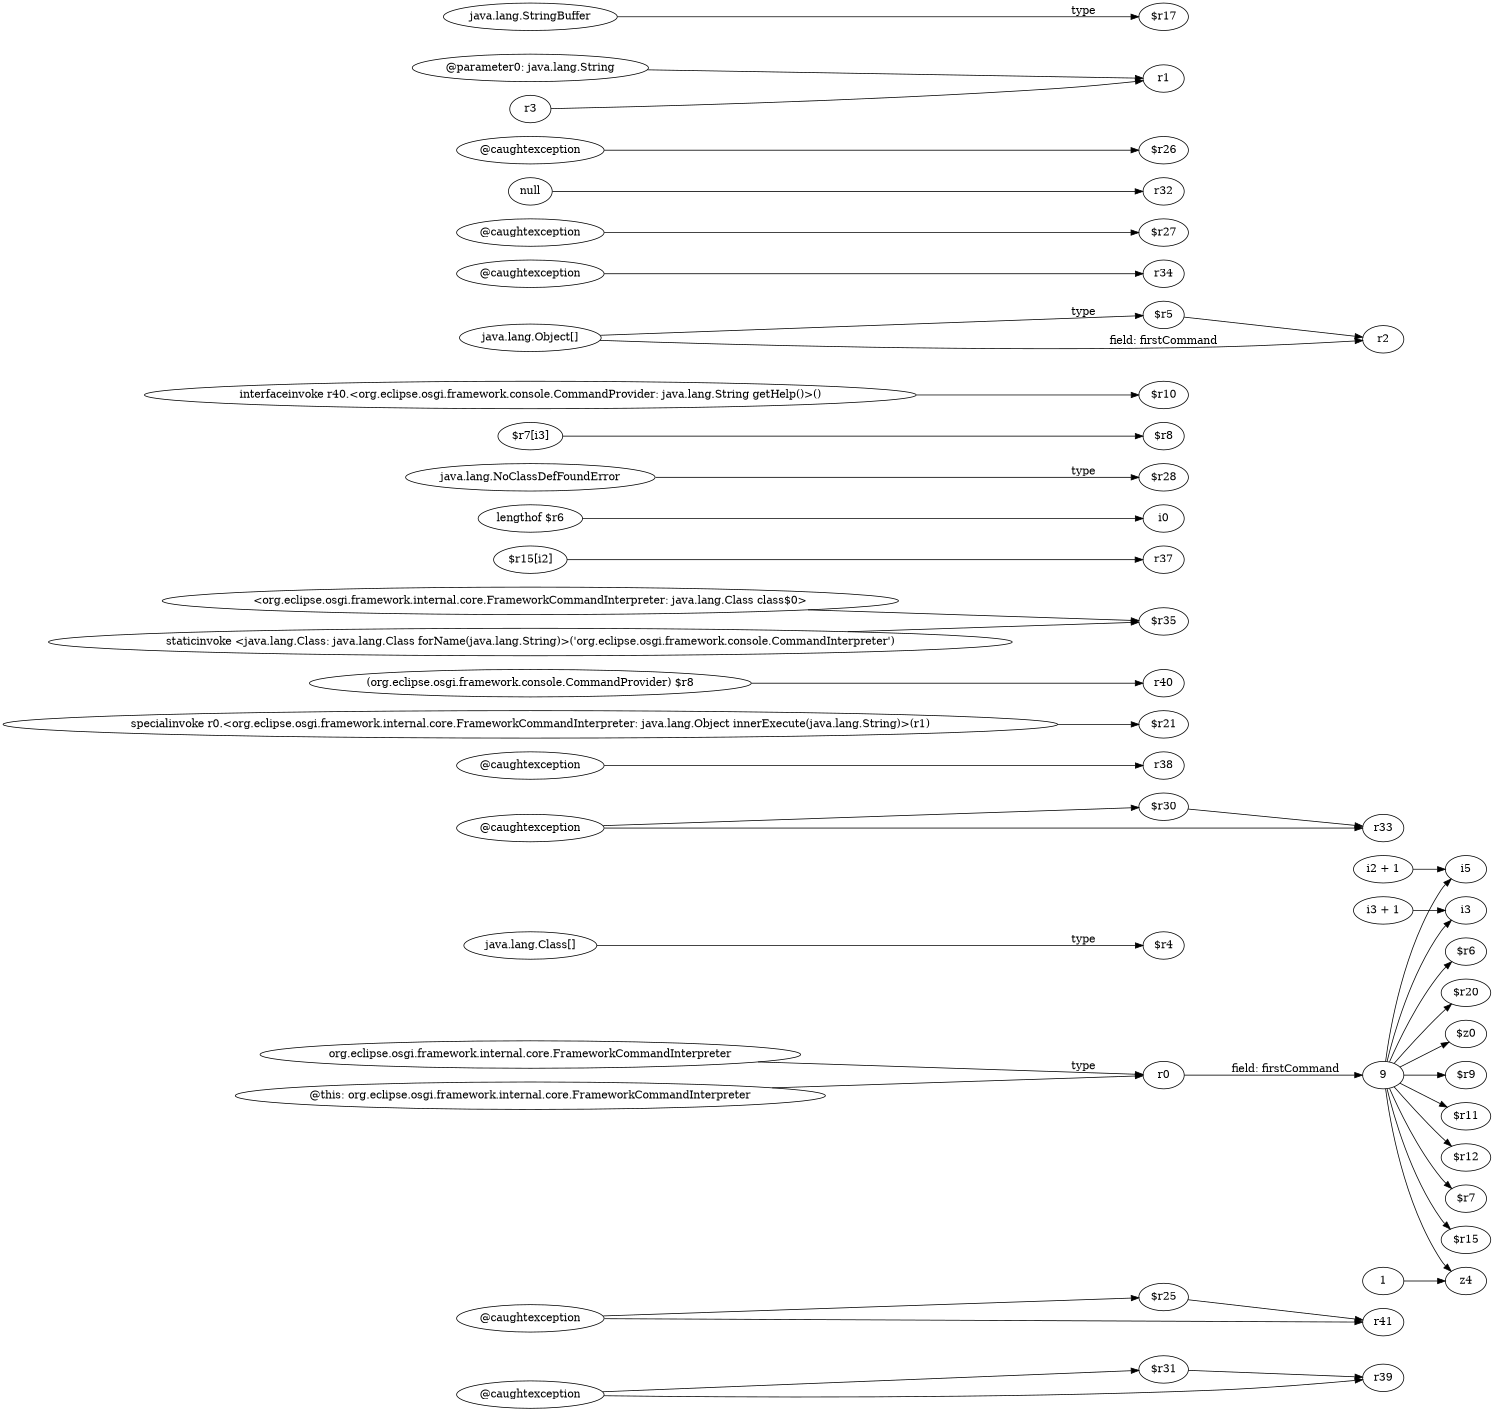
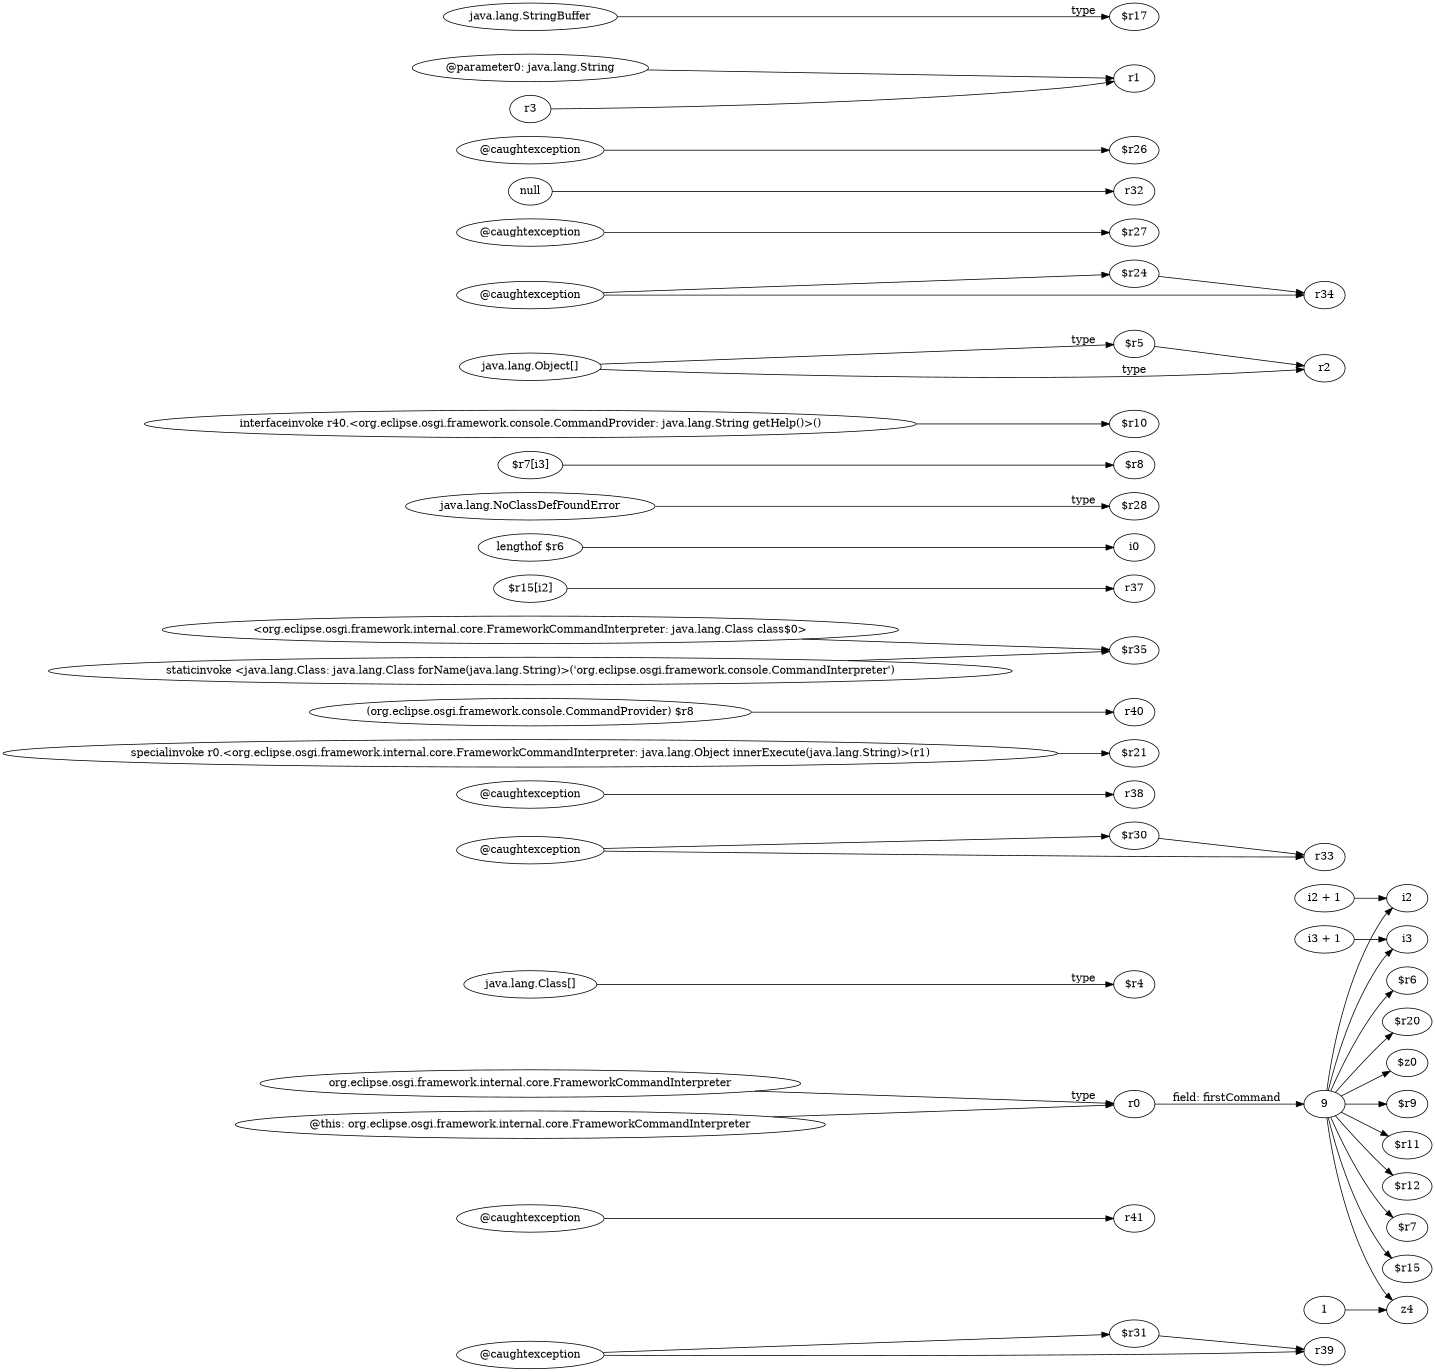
node "$r24": added
edge "java.lang.Object[]" -> "r2": label "field: firstCommand" -> "type"
node "i5": label "i5" -> "i2"
node "$r25": removed
